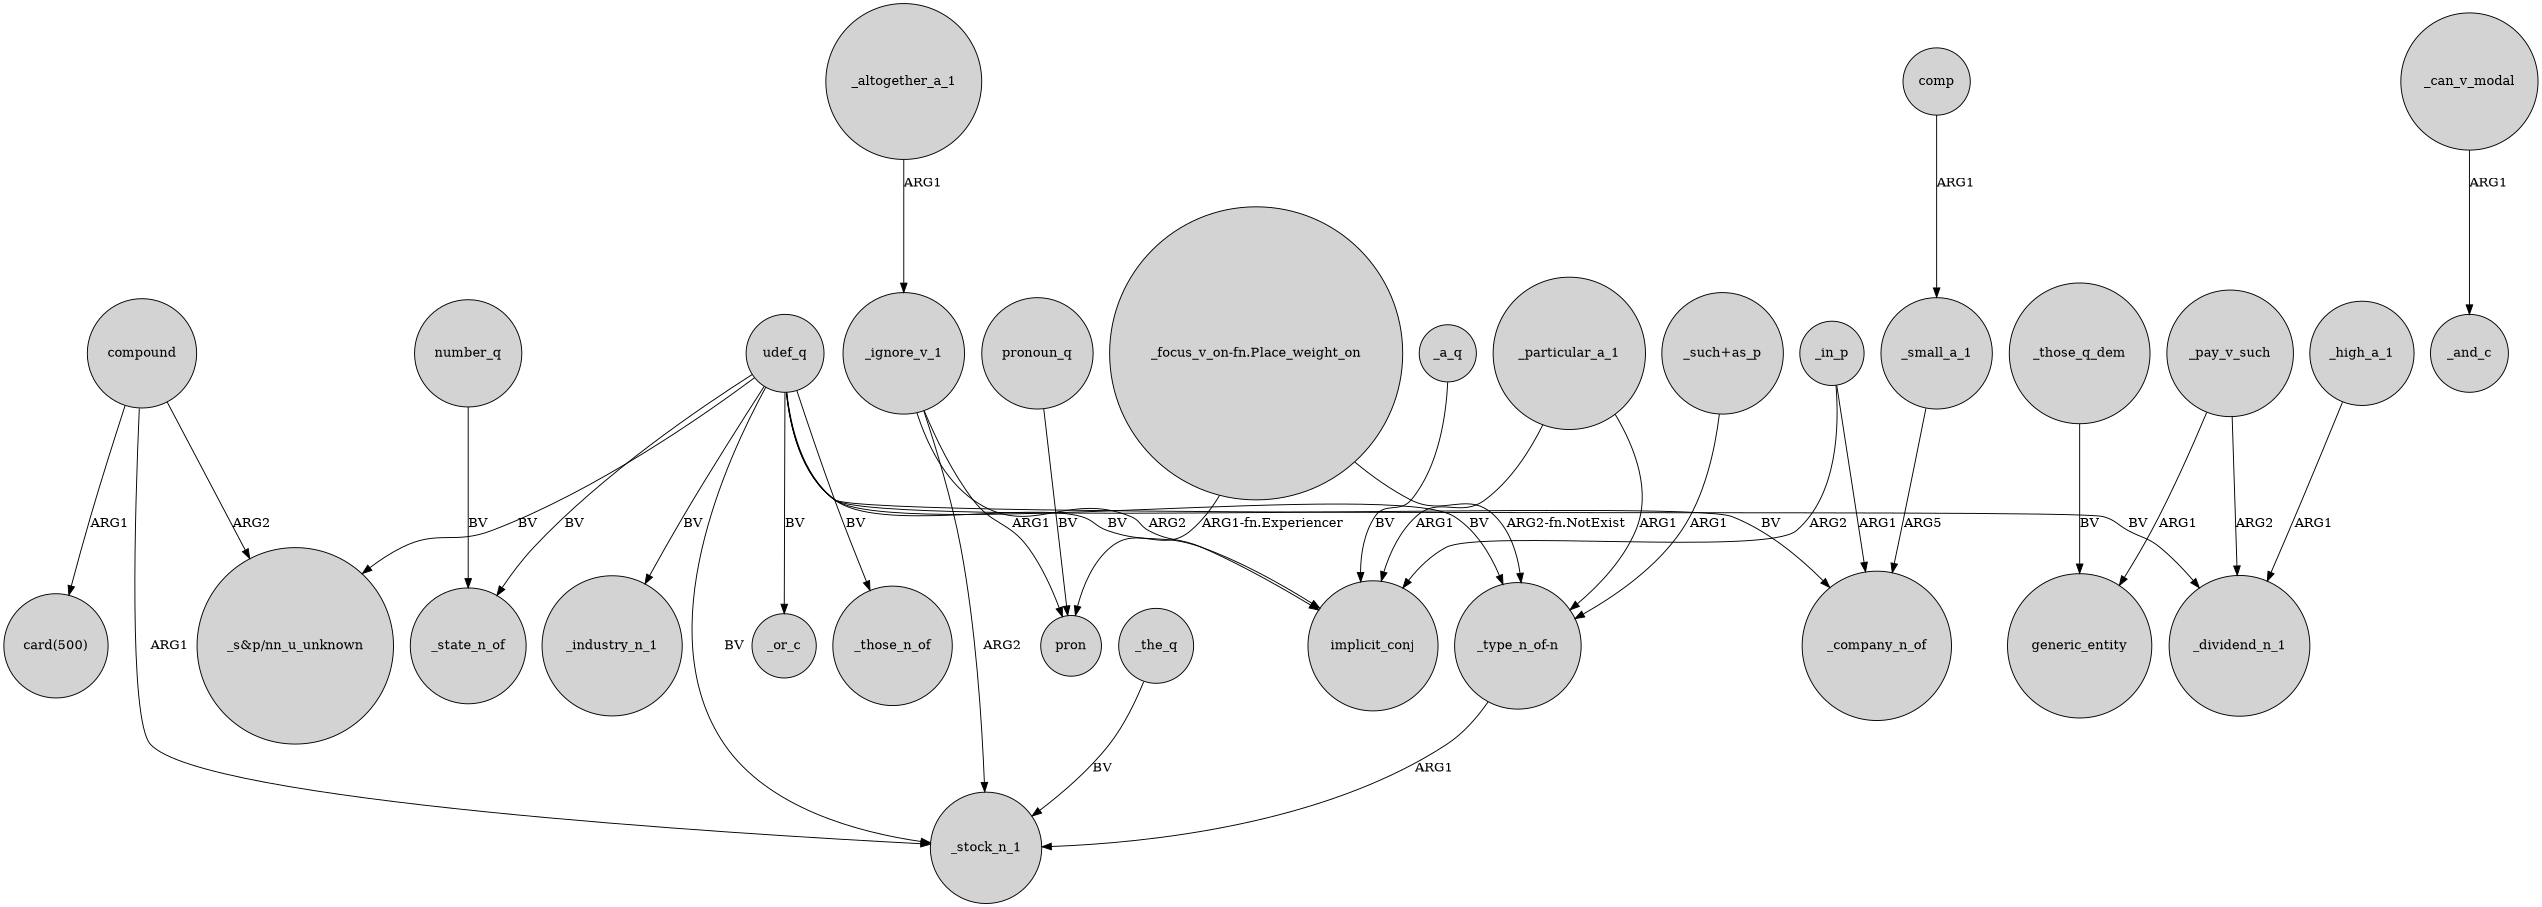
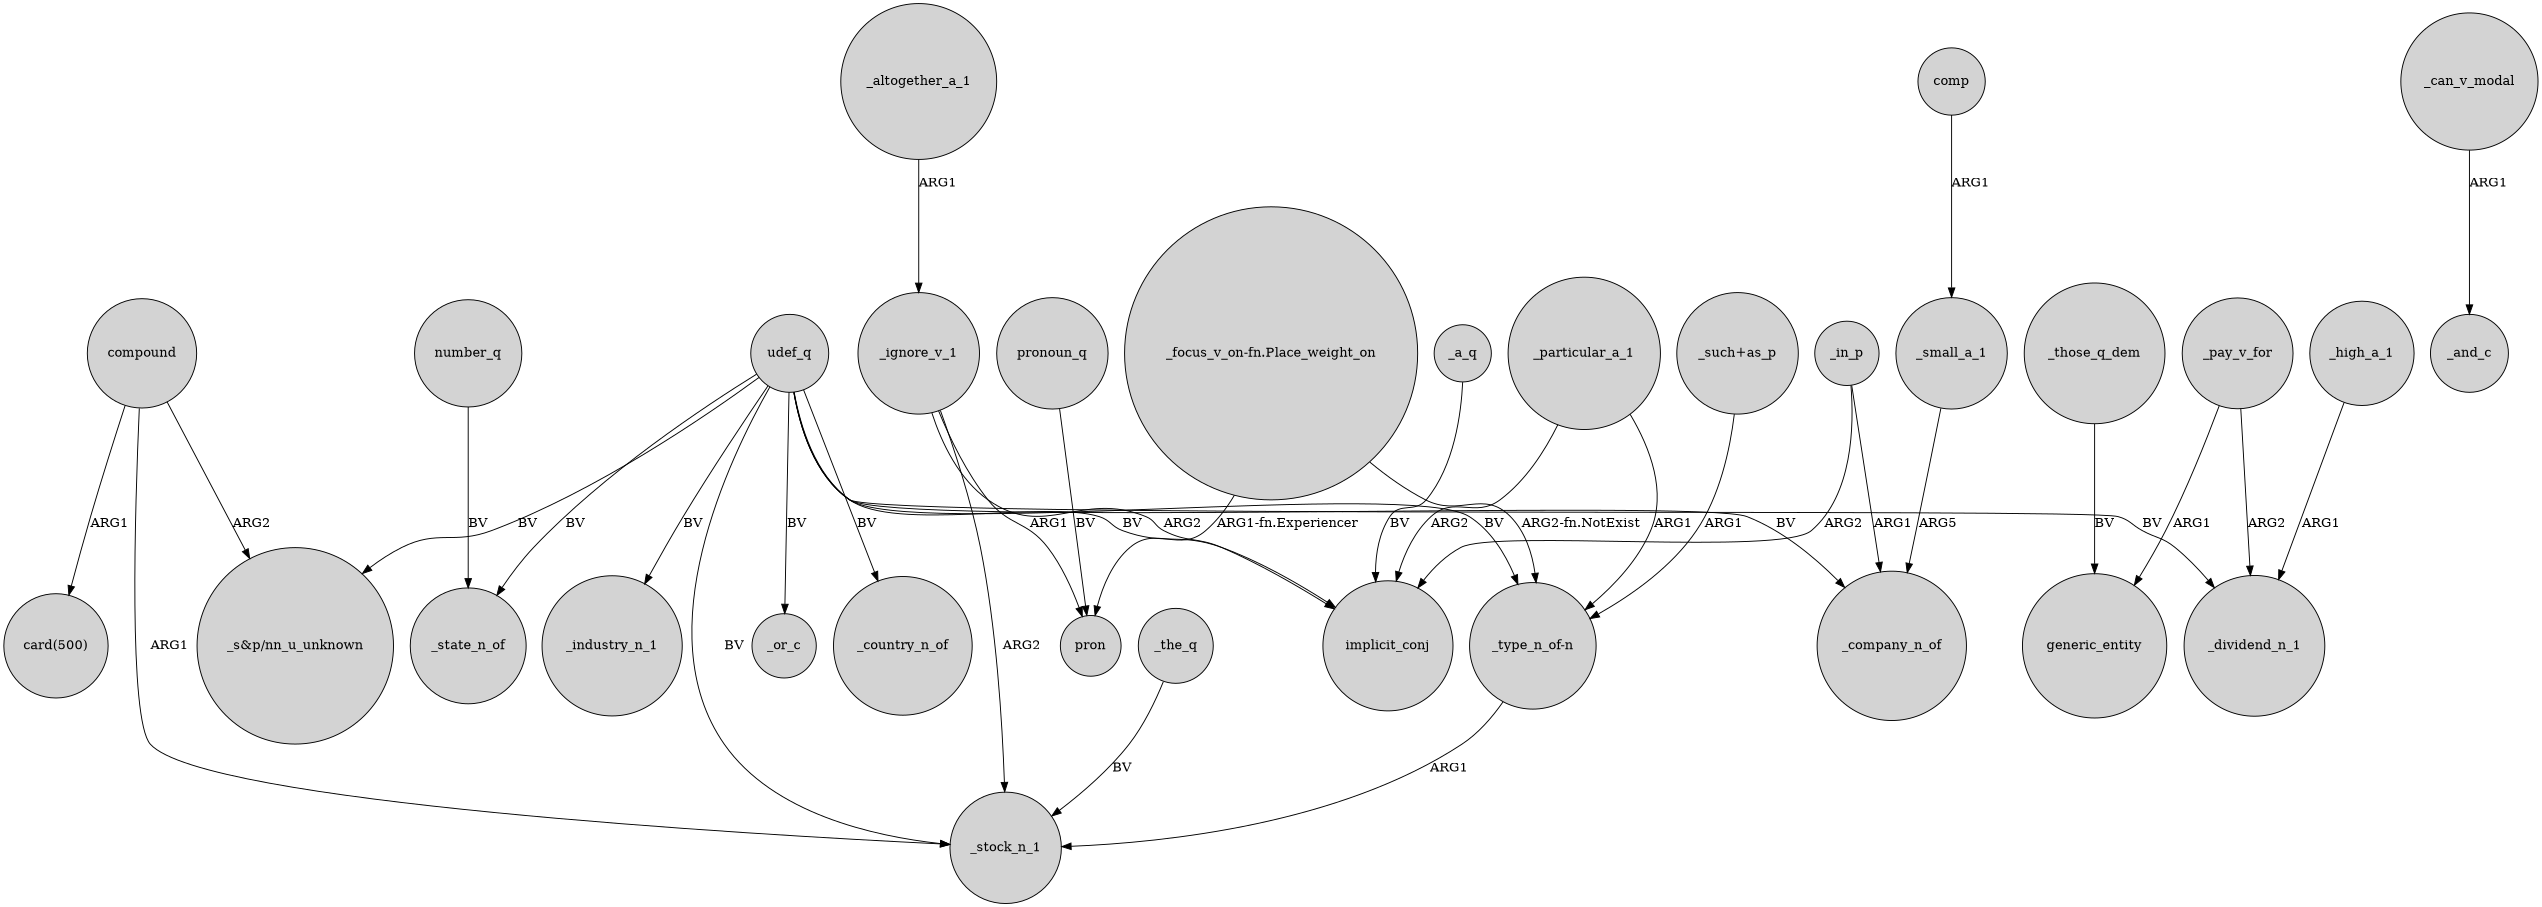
node "_pay_v_such": label "_pay_v_such" -> "_pay_v_for"
edge "_particular_a_1" -> "implicit_conj": label "ARG1" -> "ARG2"
node "_those_n_of": label "_those_n_of" -> "_country_n_of"
